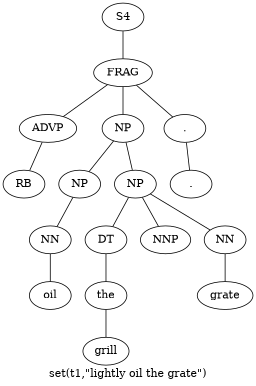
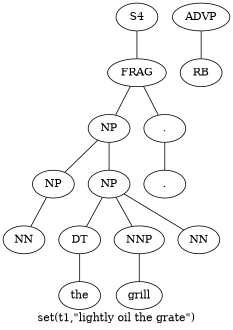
edge "FRAG" -- "ADVP": removed
node "oil": removed
node "grate": removed
edge "the" -- "grill": now "NNP" -- "grill"
